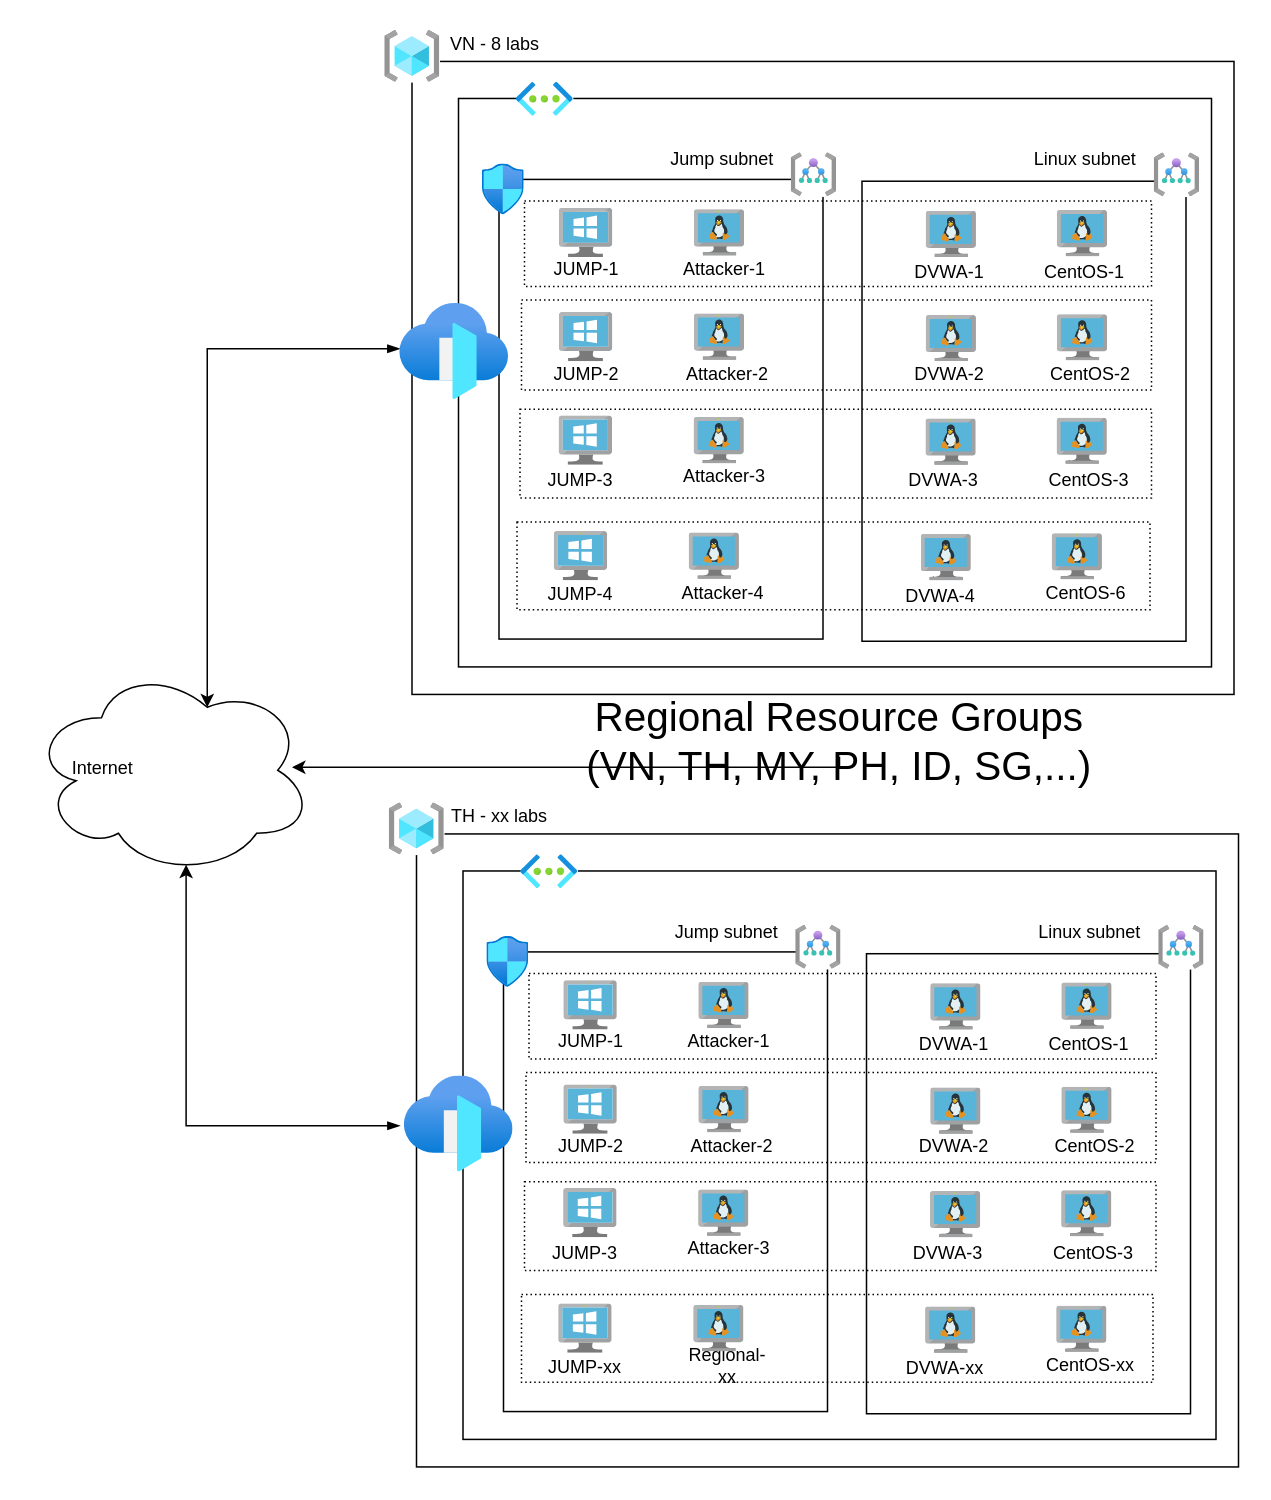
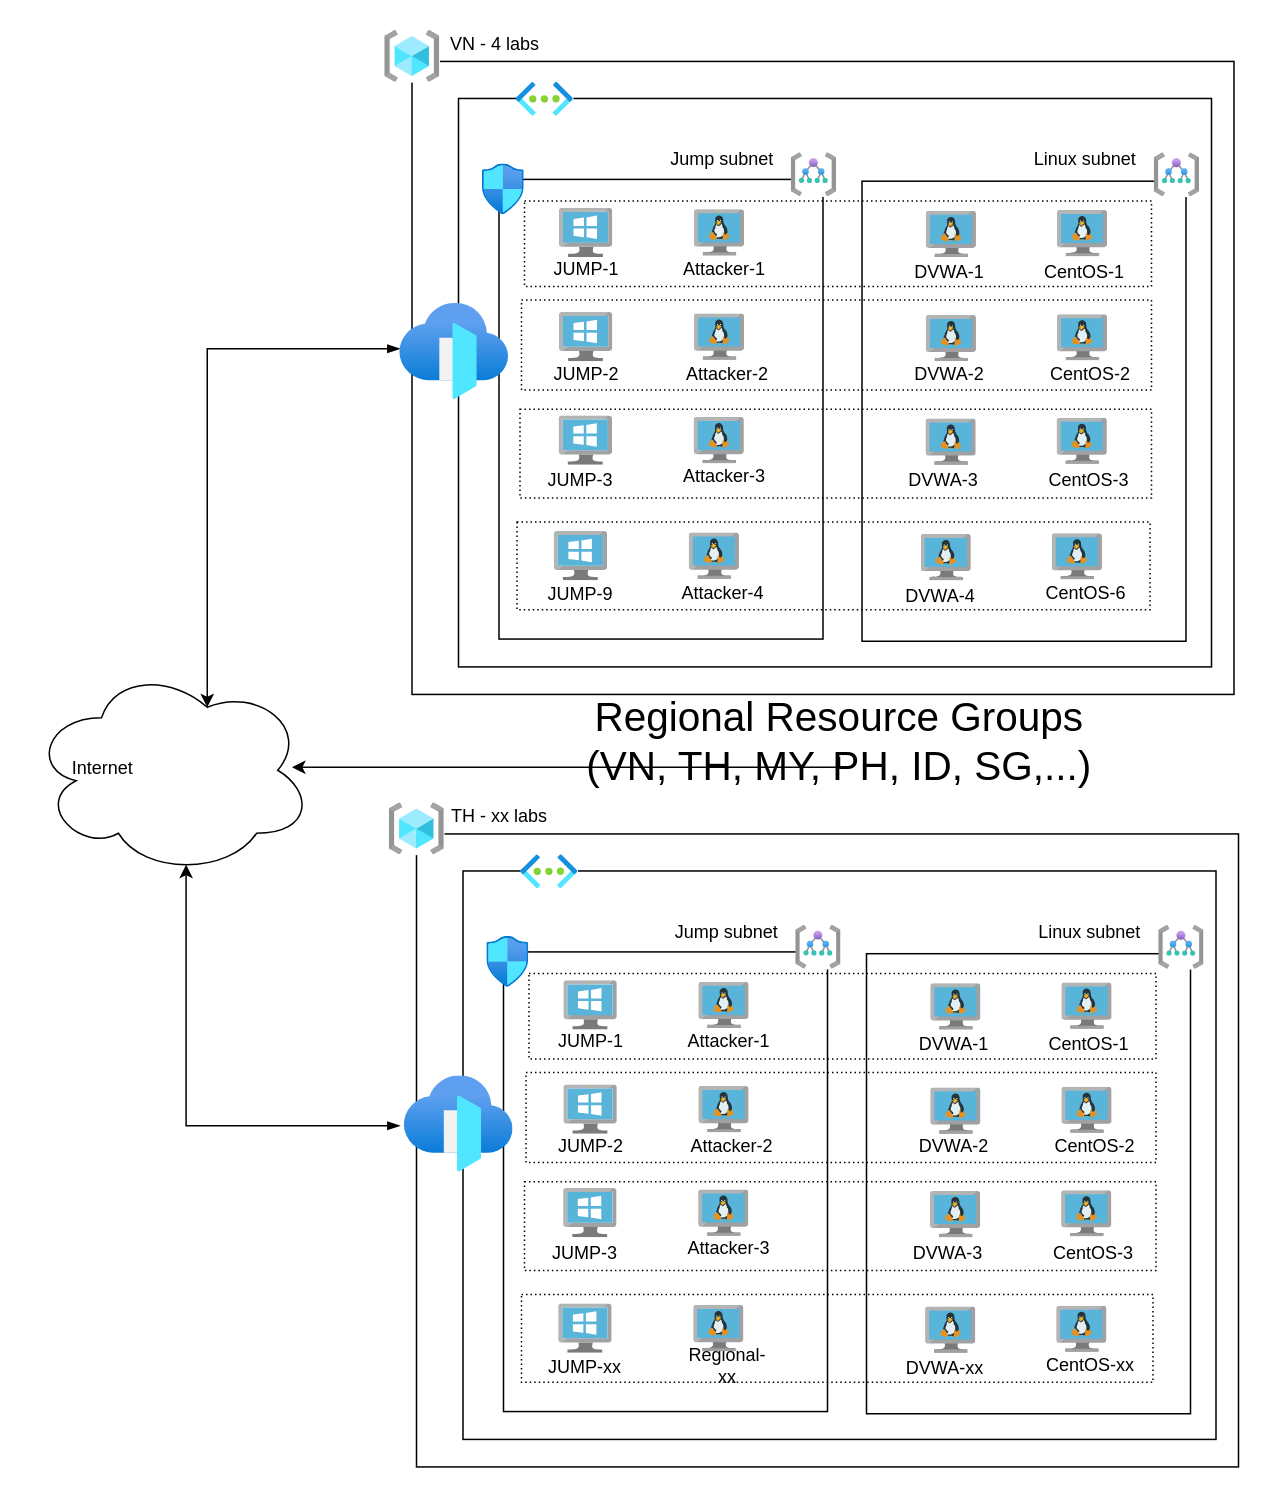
node "VN - 8 labs": label "VN - 8 labs" -> "VN - 4 labs"
node "JUMP-4": label "JUMP-4" -> "JUMP-9"
